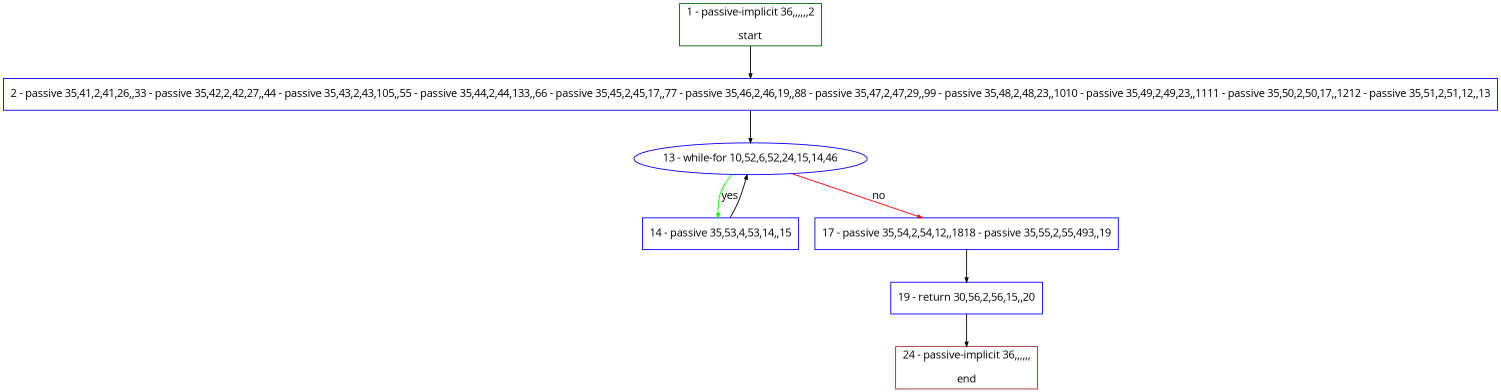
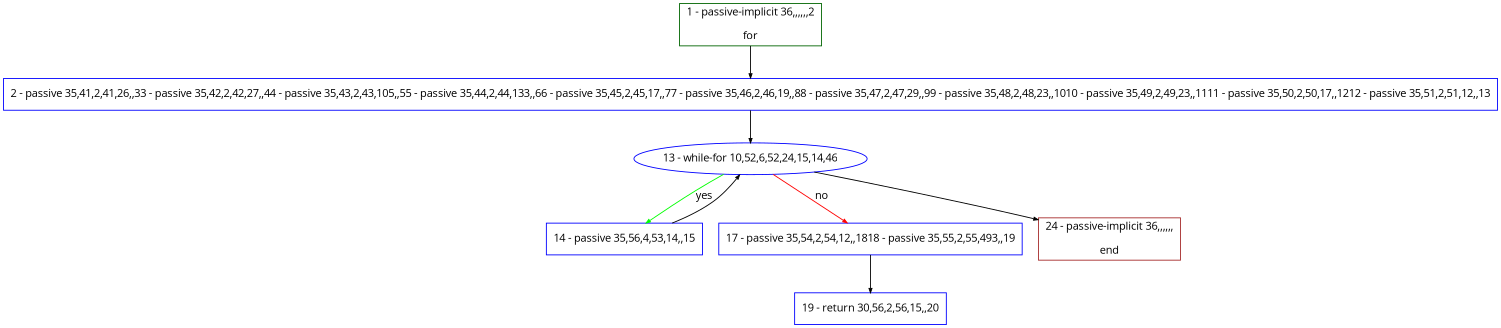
node "1 - passive-implicit 36,,,,,,2 start": label "1 - passive-implicit 36,,,,,,2 start" -> "1 - passive-implicit 36,,,,,,2 for"
node "14 - passive 35,53,4,53,14,,15": label "14 - passive 35,53,4,53,14,,15" -> "14 - passive 35,56,4,53,14,,15"
edge "19 - return 30,56,2,56,15,,20" -> "24 - passive-implicit 36,,,,,, end": now "13 - while-for 10,52,6,52,24,15,14,46" -> "24 - passive-implicit 36,,,,,, end"
